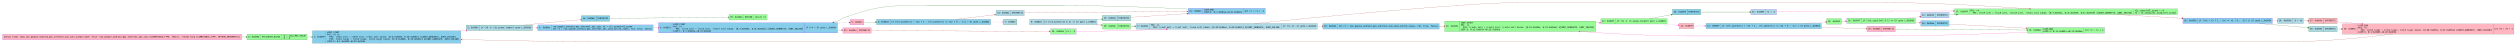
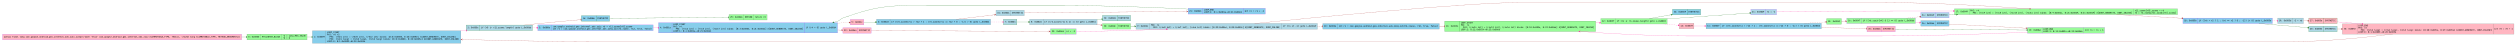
edge "33: 0x0069" -> "24: 0x0069": now "12: 0x0037" -> "24: 0x0069"
edge "32: 0x0061" -> "21: 0x0061": removed
edge "7: 0x0024" -> "8: 0x002a": added
